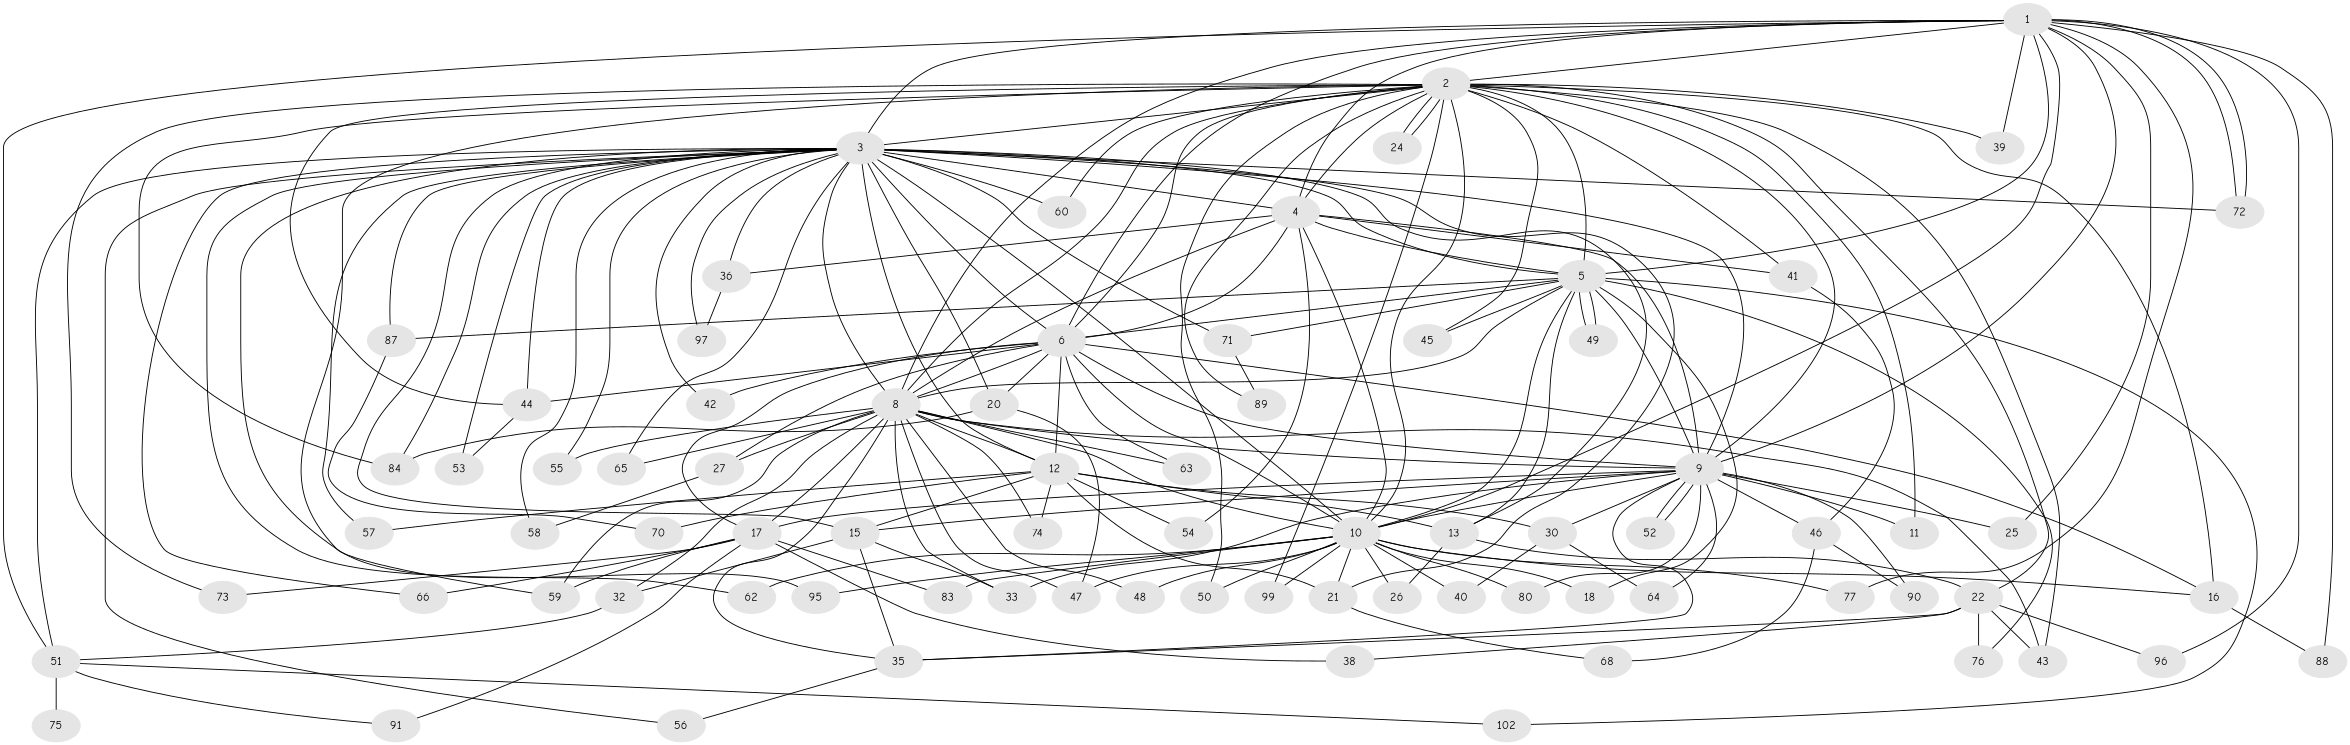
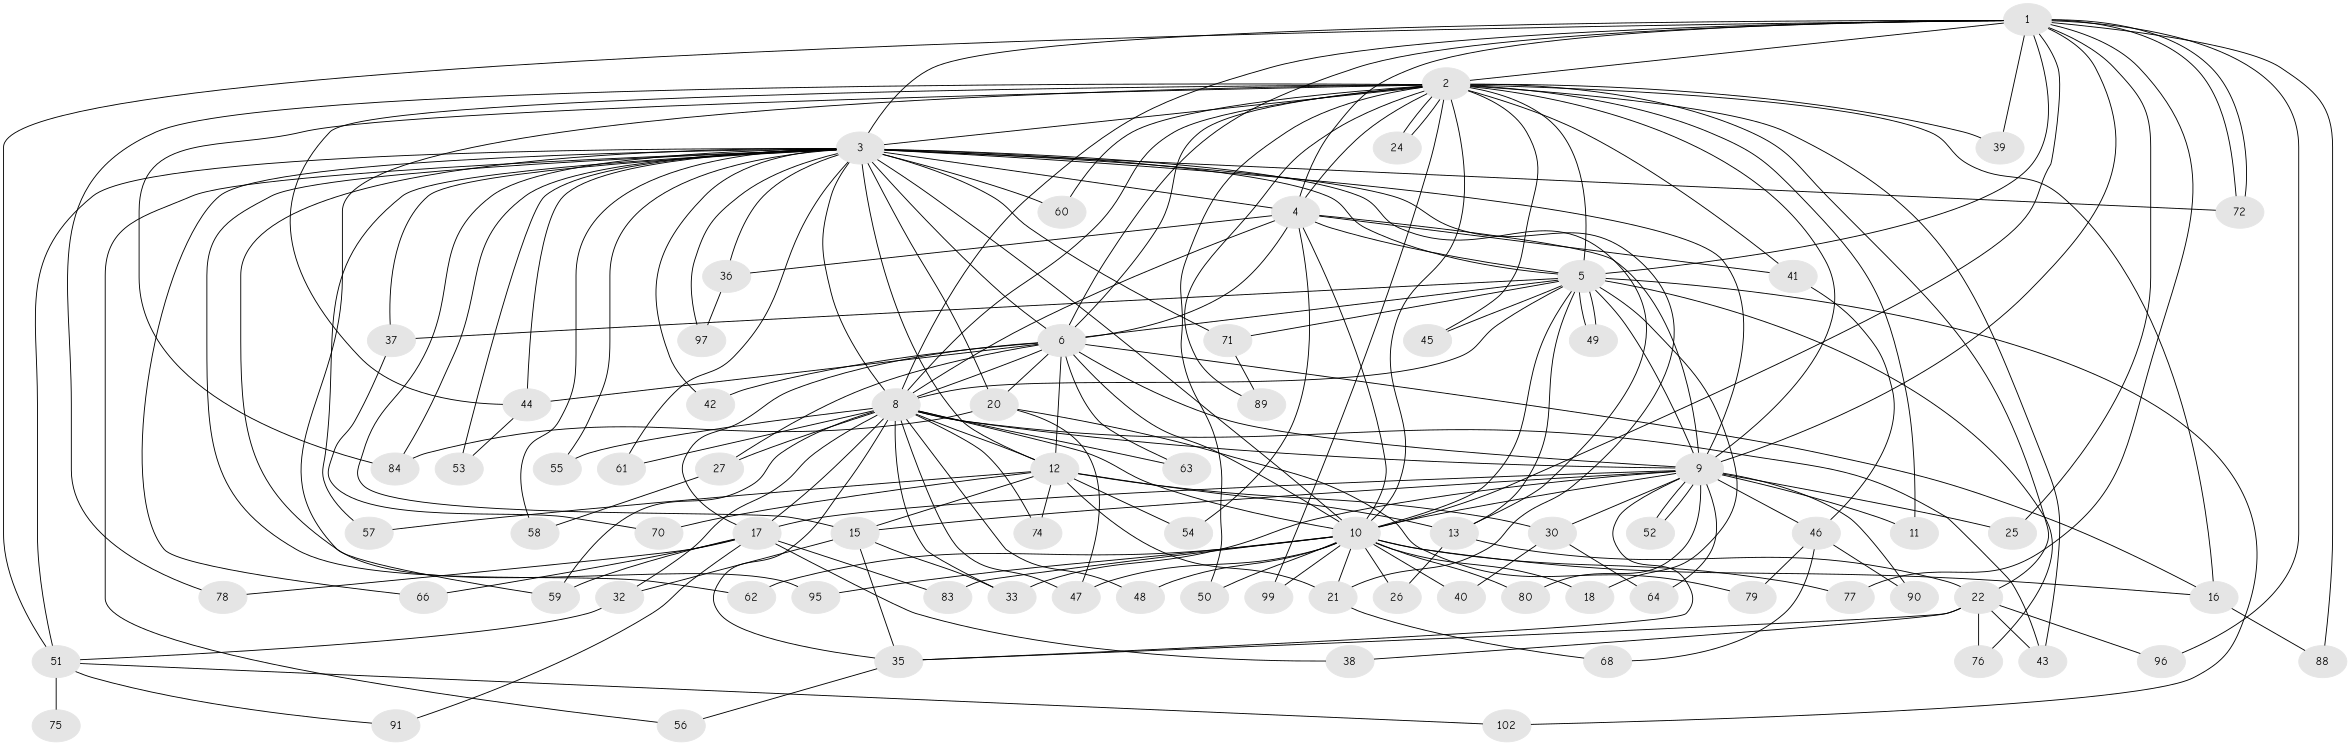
node "87": label "87" -> "37"
node "65": label "65" -> "61"
node "73": label "73" -> "78"
node "79": added
